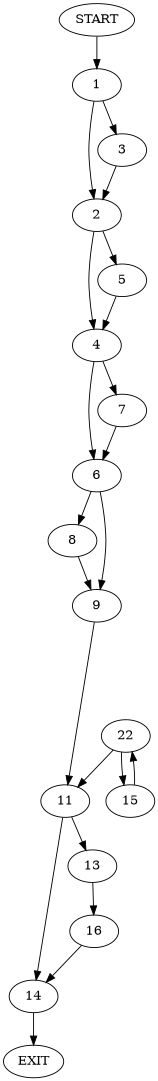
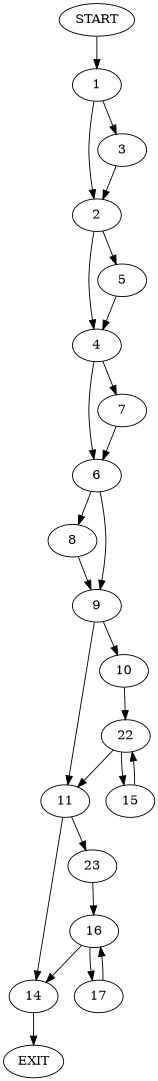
node "10": added
node "13": label "13" -> "23"
node "17": added
